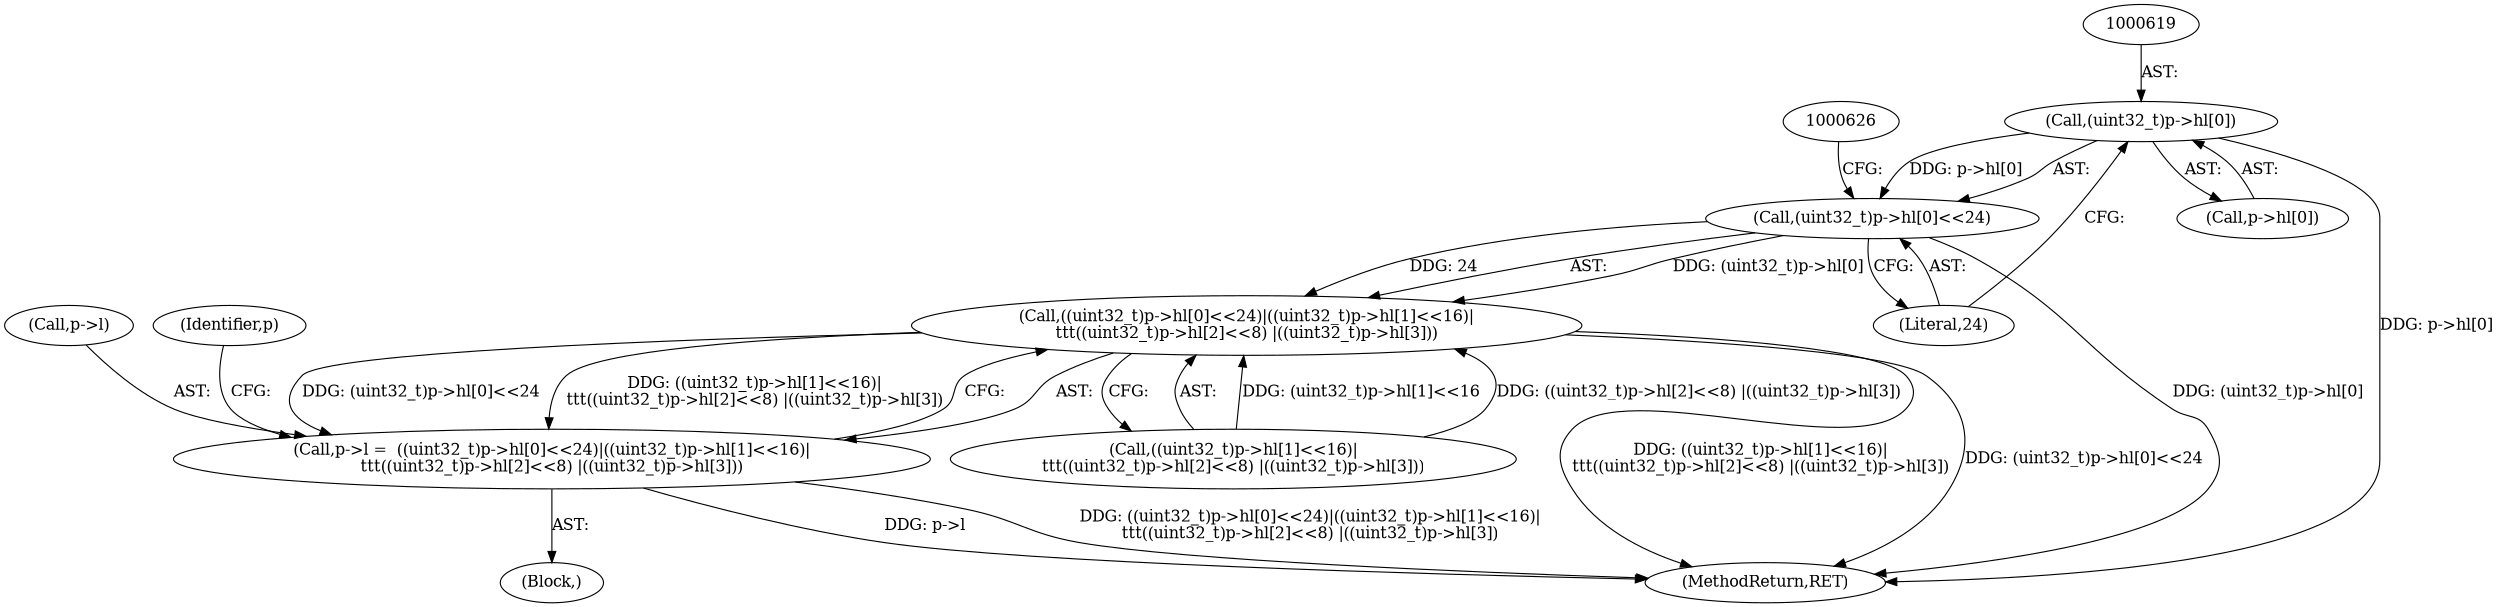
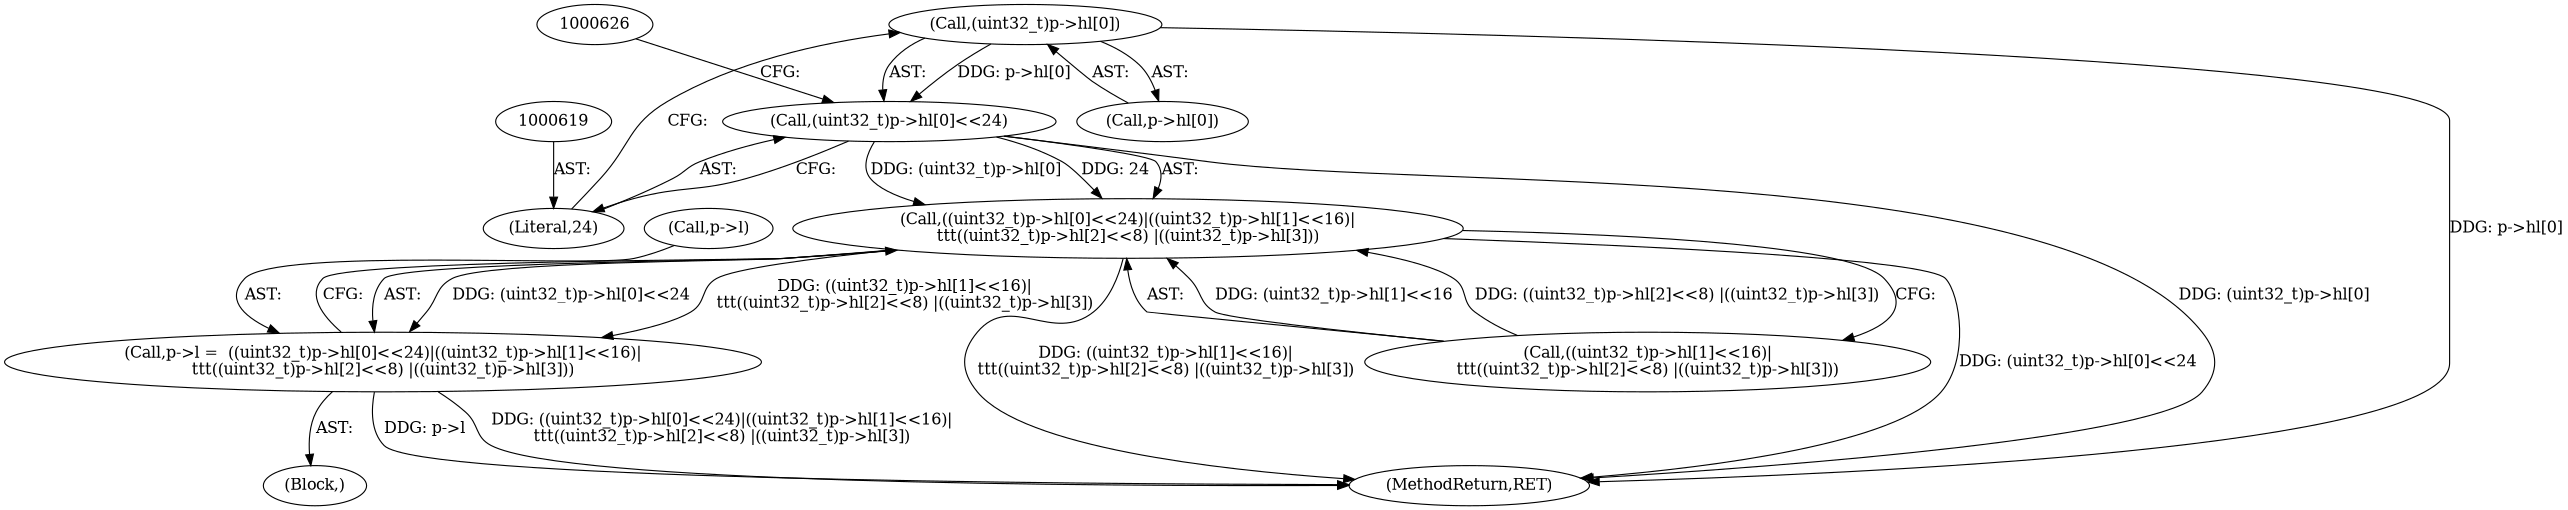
edge "1000619" -> "(Call,(uint32_t)p->hl[0])": now "1000619" -> "(Literal,24)"
node "(Identifier,p)": removed
